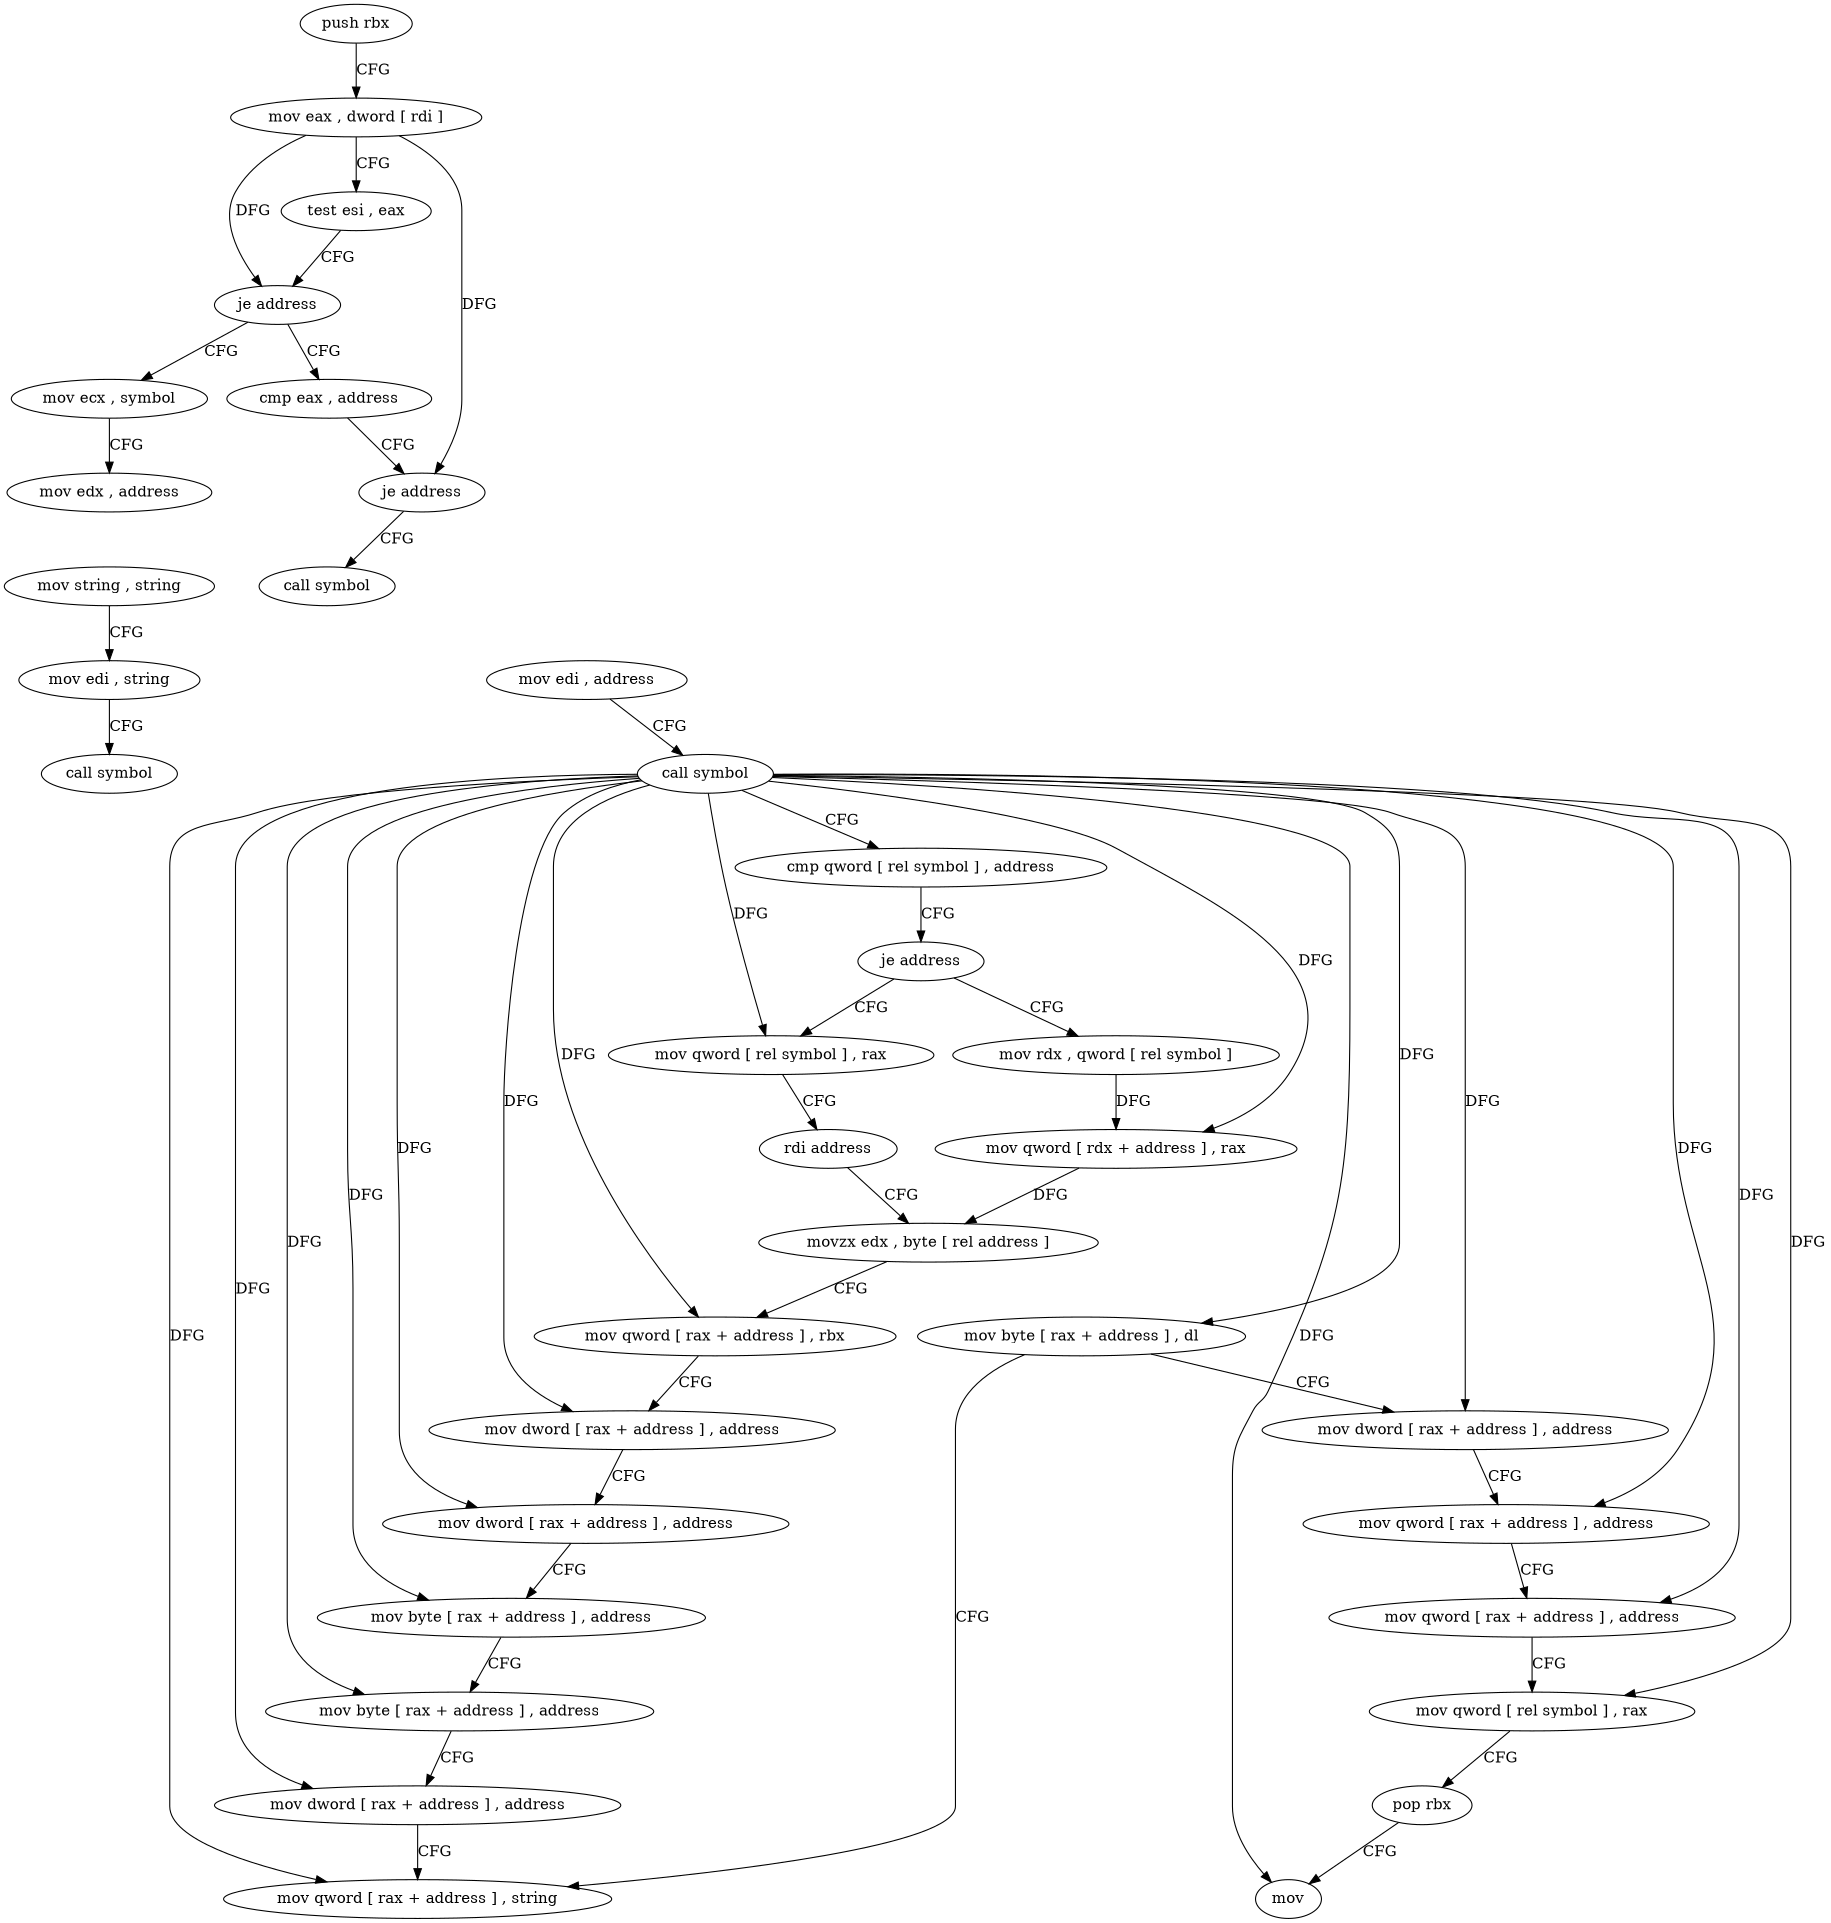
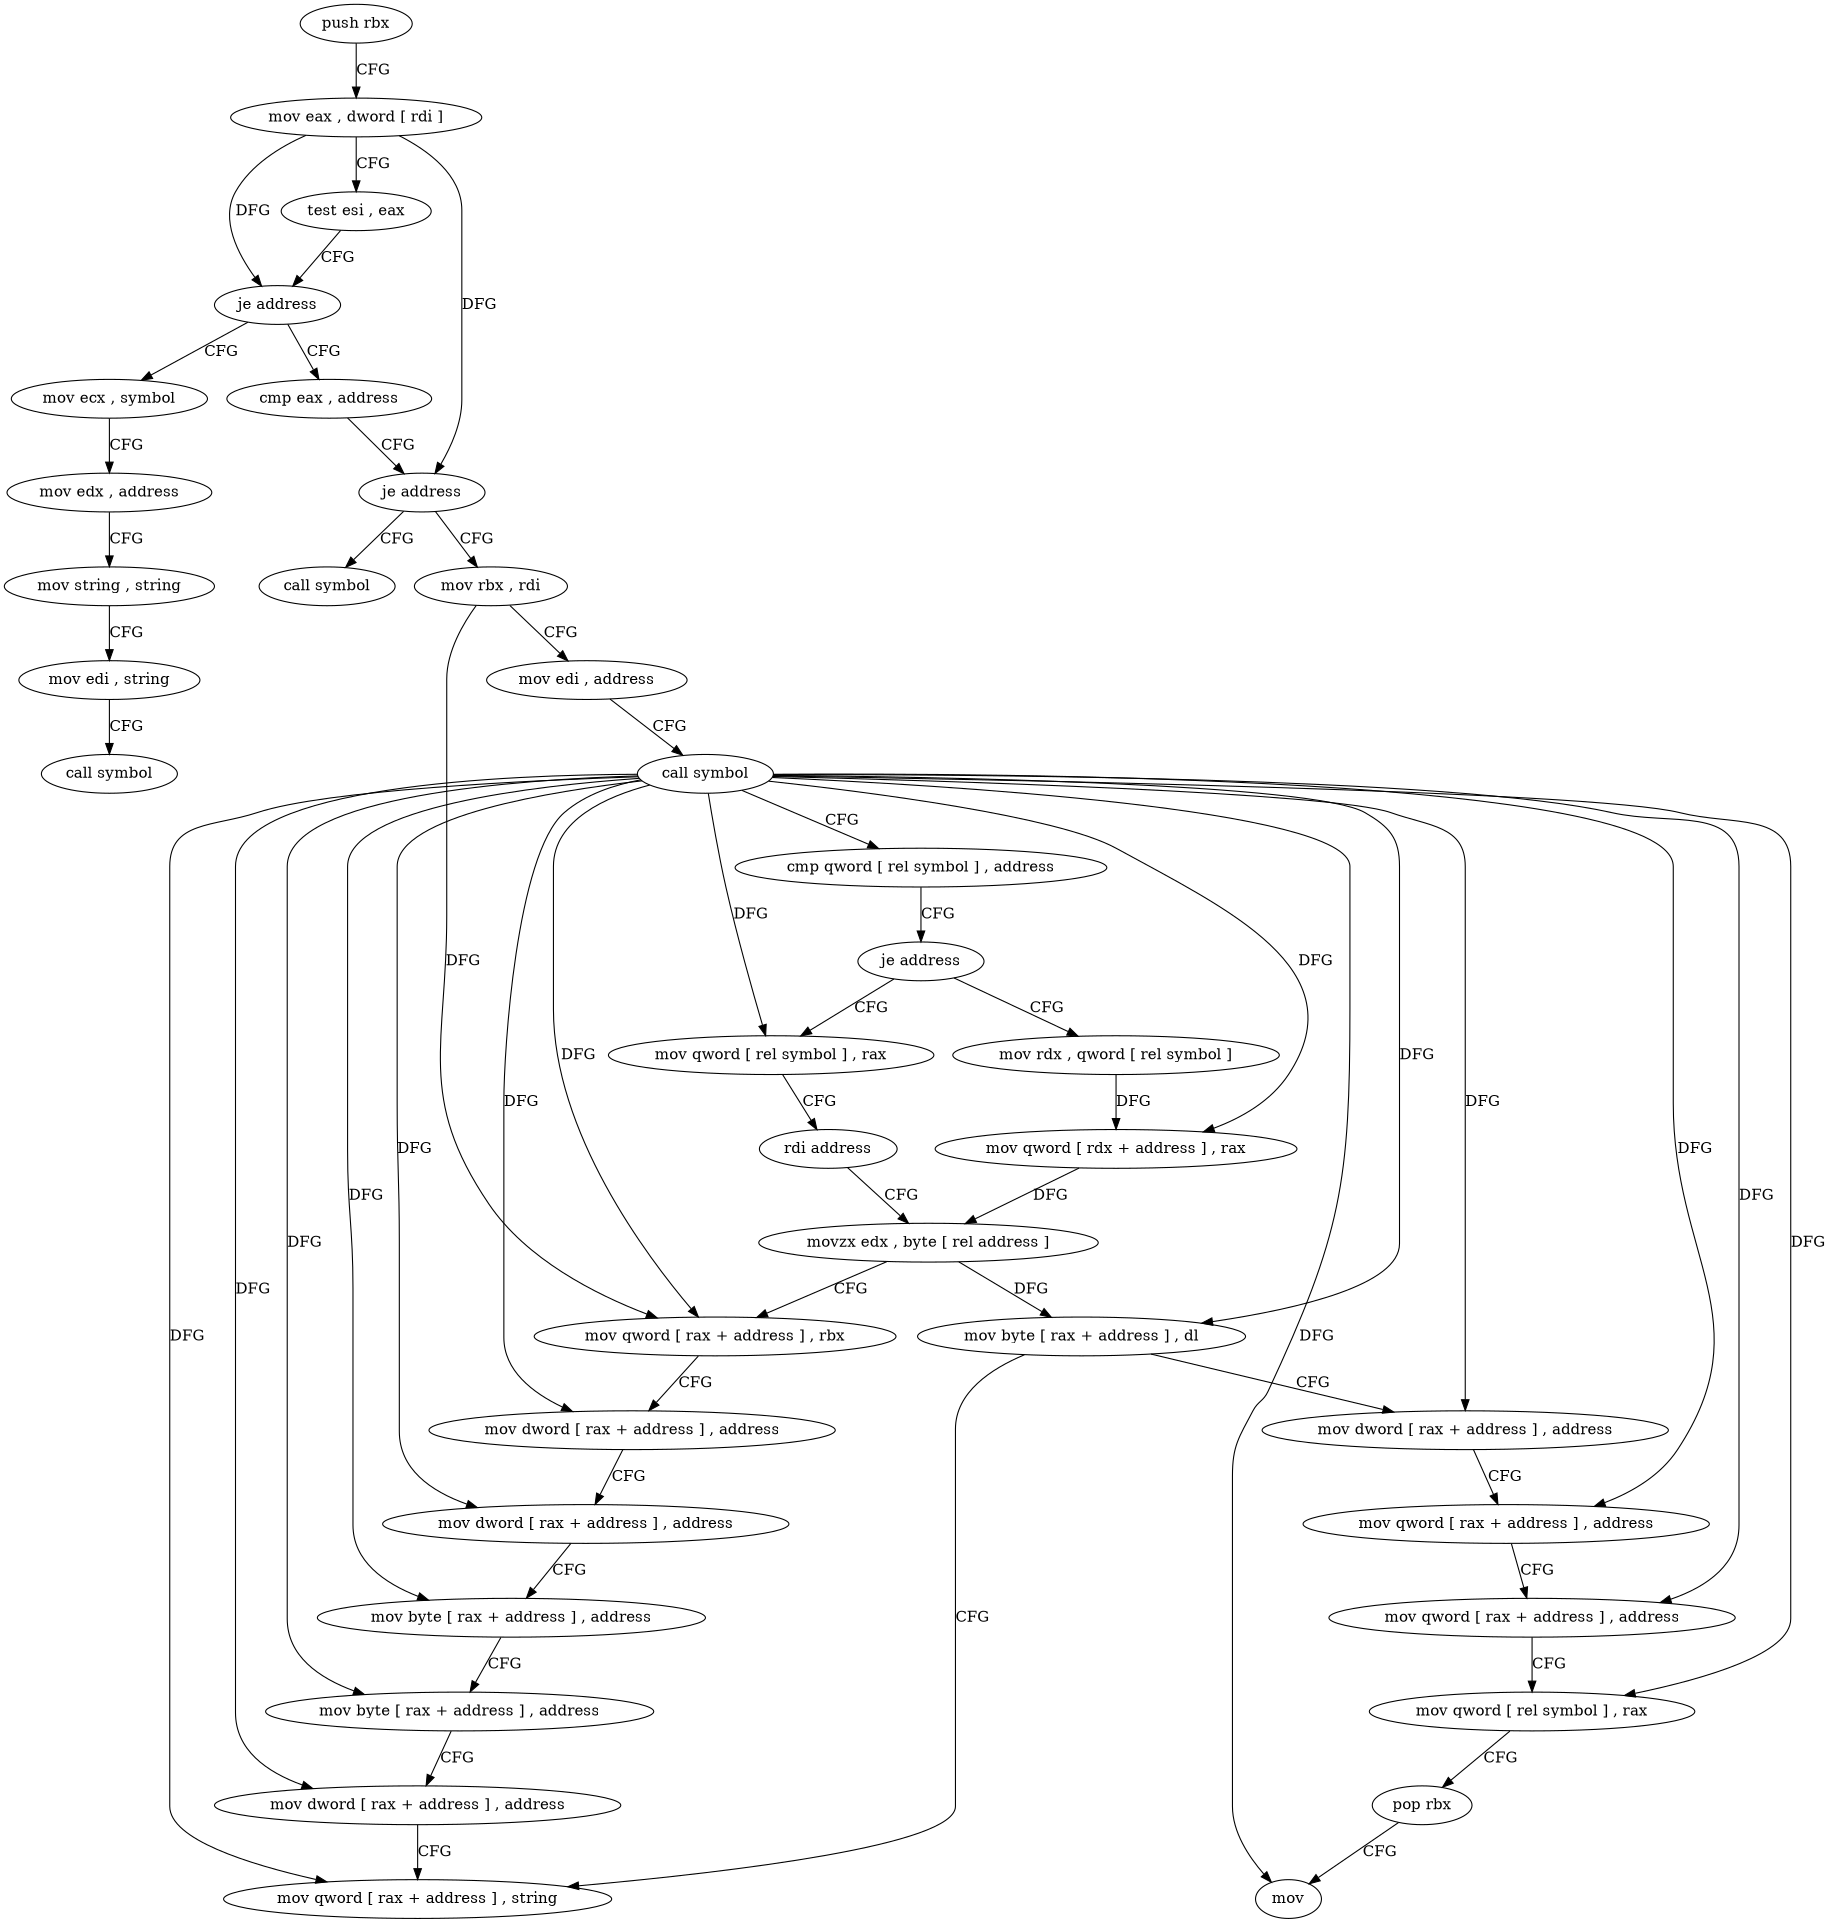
edge "mov edx , address" -> "mov string , string": added, label "CFG"
node "mov rbx , rdi": added
edge "movzx edx , byte [ rel address ]" -> "mov byte [ rax + address ] , dl": added, label "DFG"
